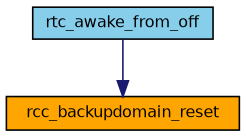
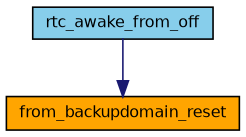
node "rcc_backupdomain_reset": label "rcc_backupdomain_reset" -> "from_backupdomain_reset"
